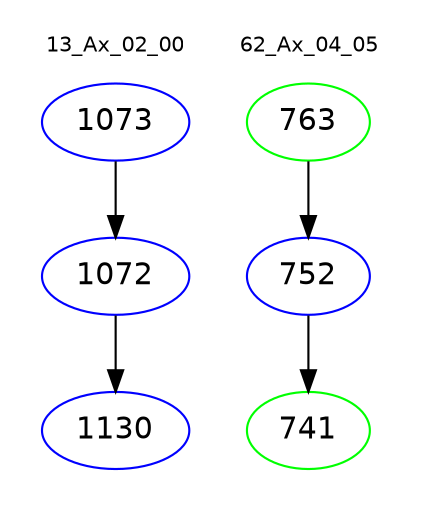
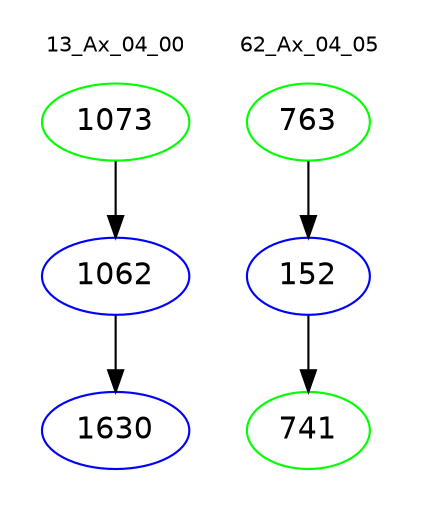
cluster "13_Ax_02_00": label "13_Ax_02_00" -> "13_Ax_04_00"
node "1073": color blue -> green
node "1072": label "1072" -> "1062"
node "752": label "752" -> "152"
node "1130": label "1130" -> "1630"
